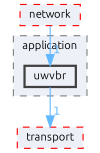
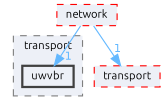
cluster "application": label "application" -> "transport"
edge "uwvbr" -> "transport": now "network" -> "transport"
